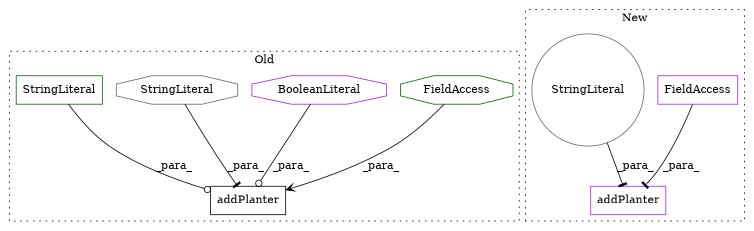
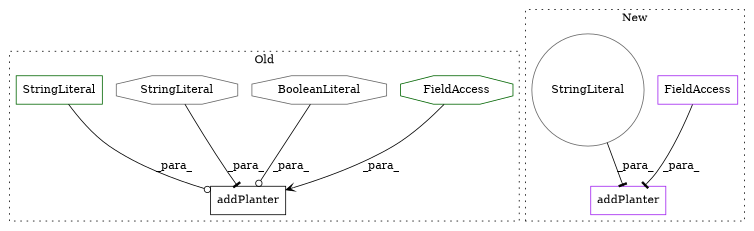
node "BooleanLiteral": color purple -> gray40
